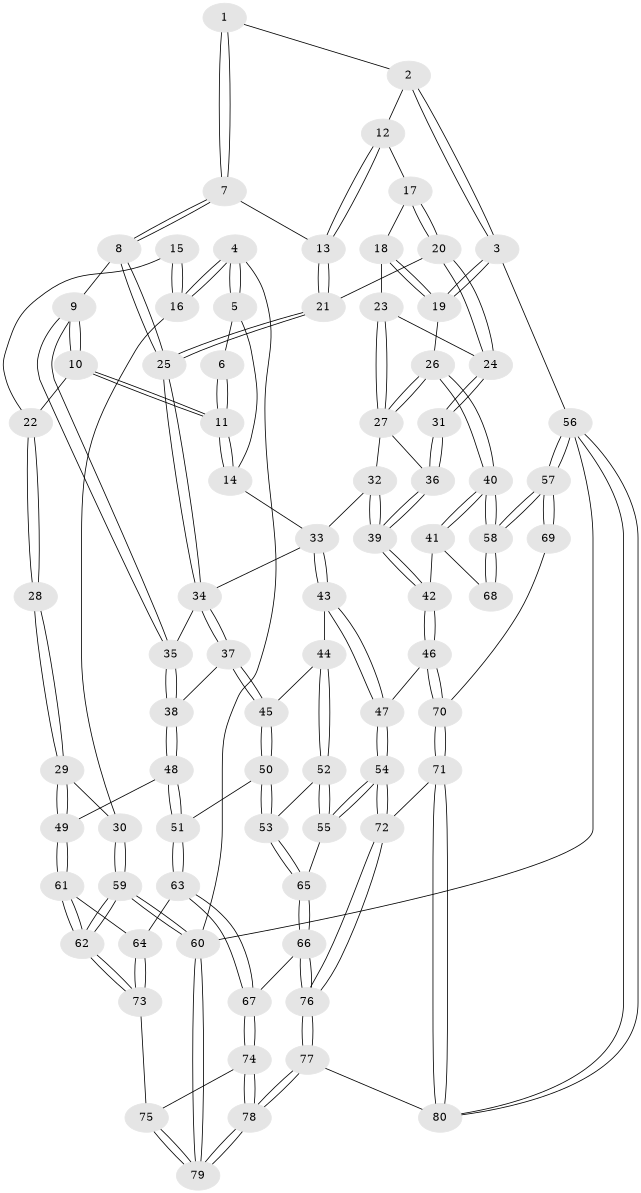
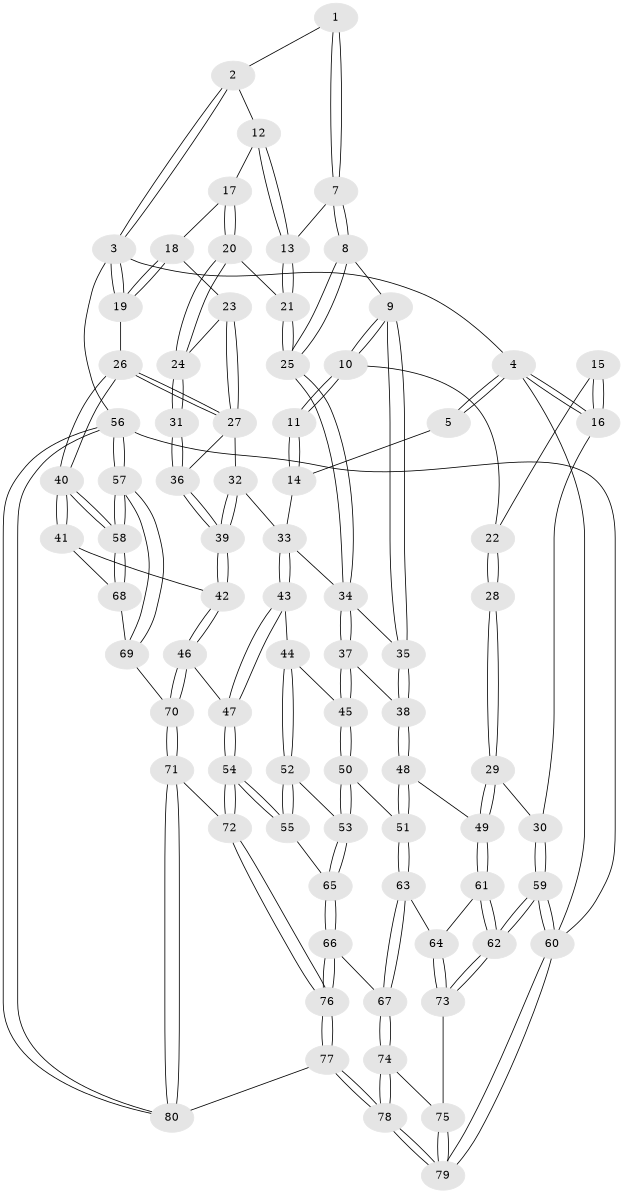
edge "3" -- "4": added
node "6": removed
edge "68" -- "69": added
